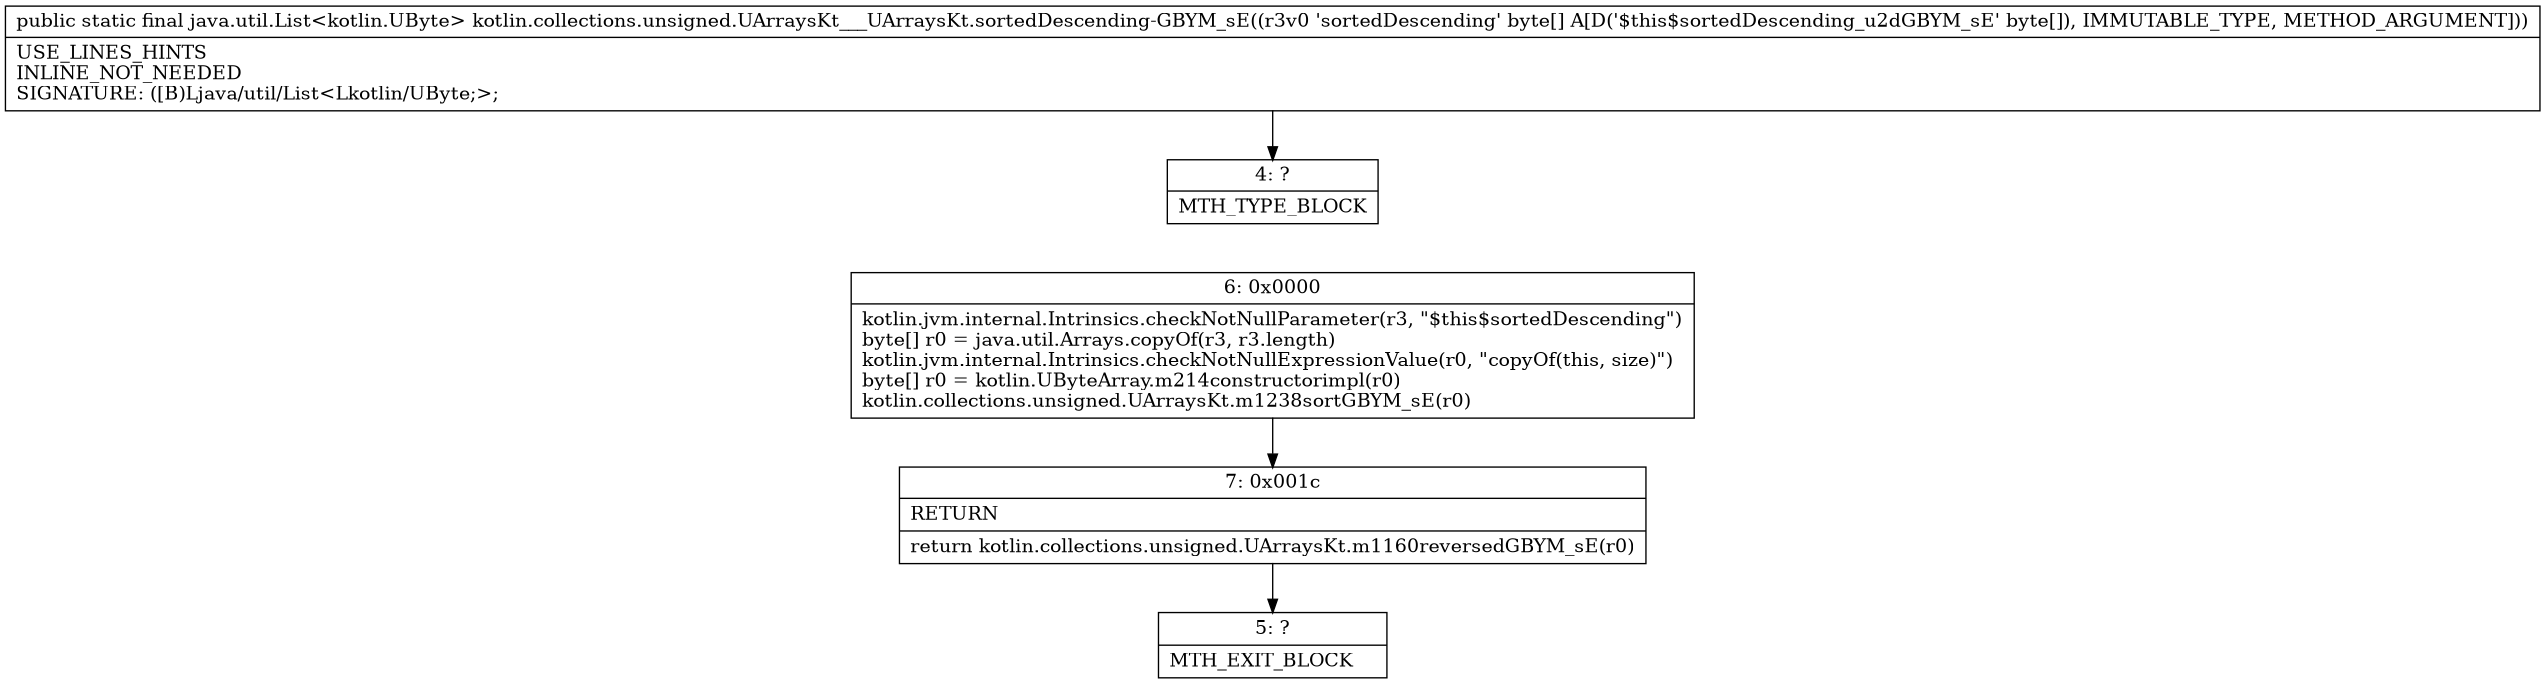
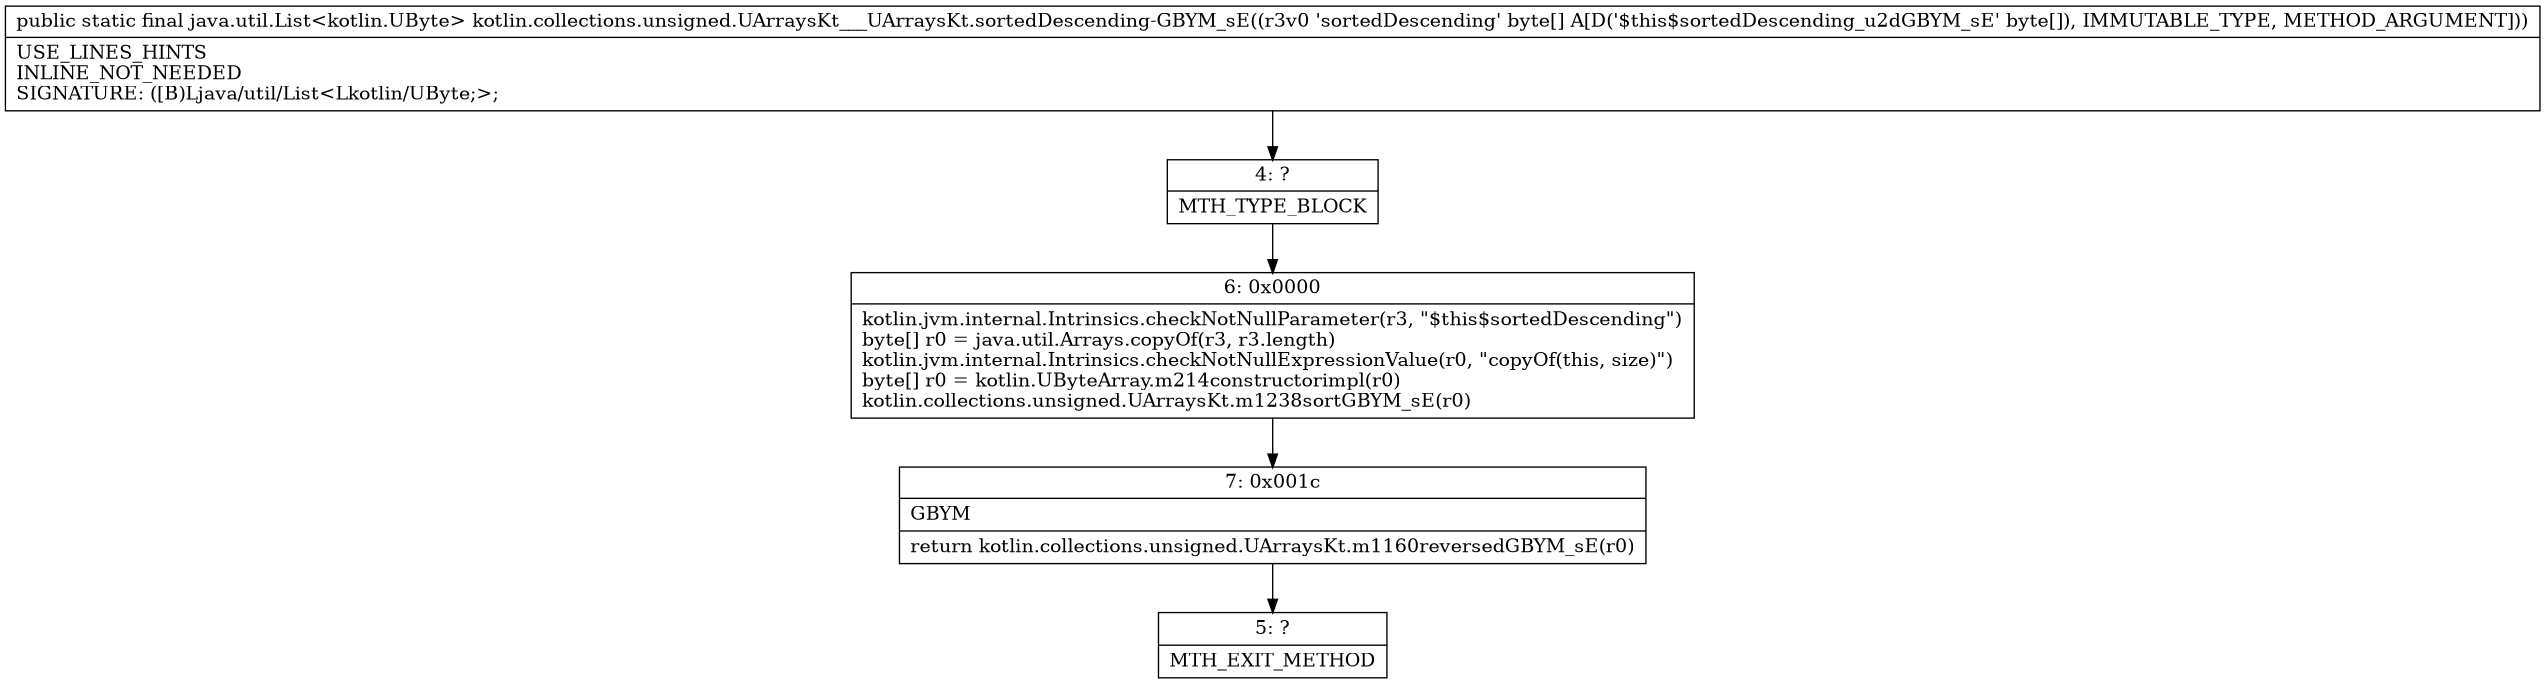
edge "4: ?" -> "6: 0x0000": added
node "7: 0x001c": text "RETURN" -> "GBYM"
node "5: ?": text "MTH_EXIT_BLOCK" -> "MTH_EXIT_METHOD"
